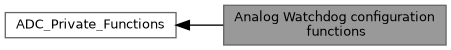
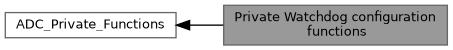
node "Analog Watchdog configuration functions": label "Analog Watchdog configuration functions" -> "Private Watchdog configuration functions"
